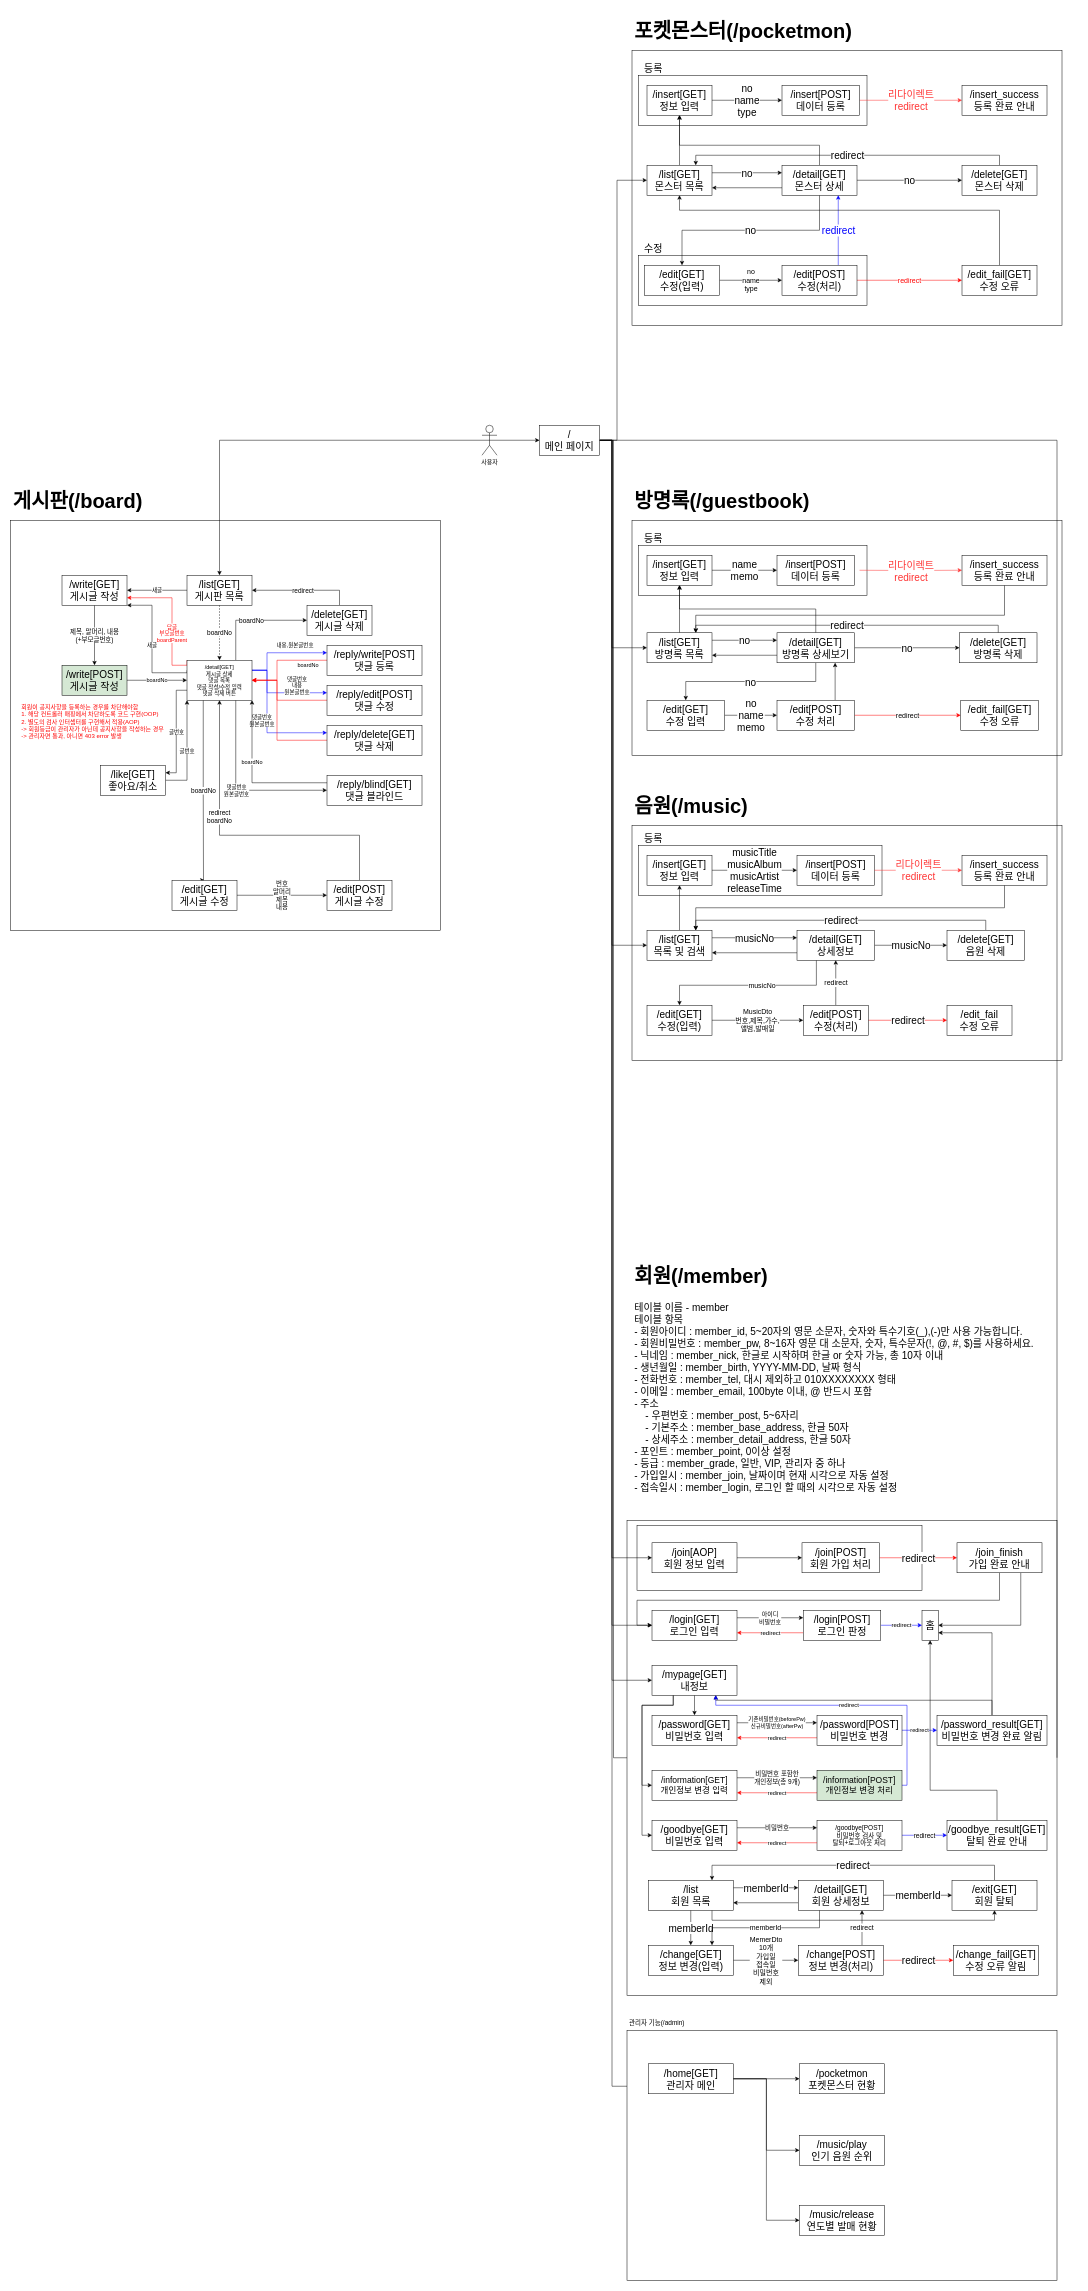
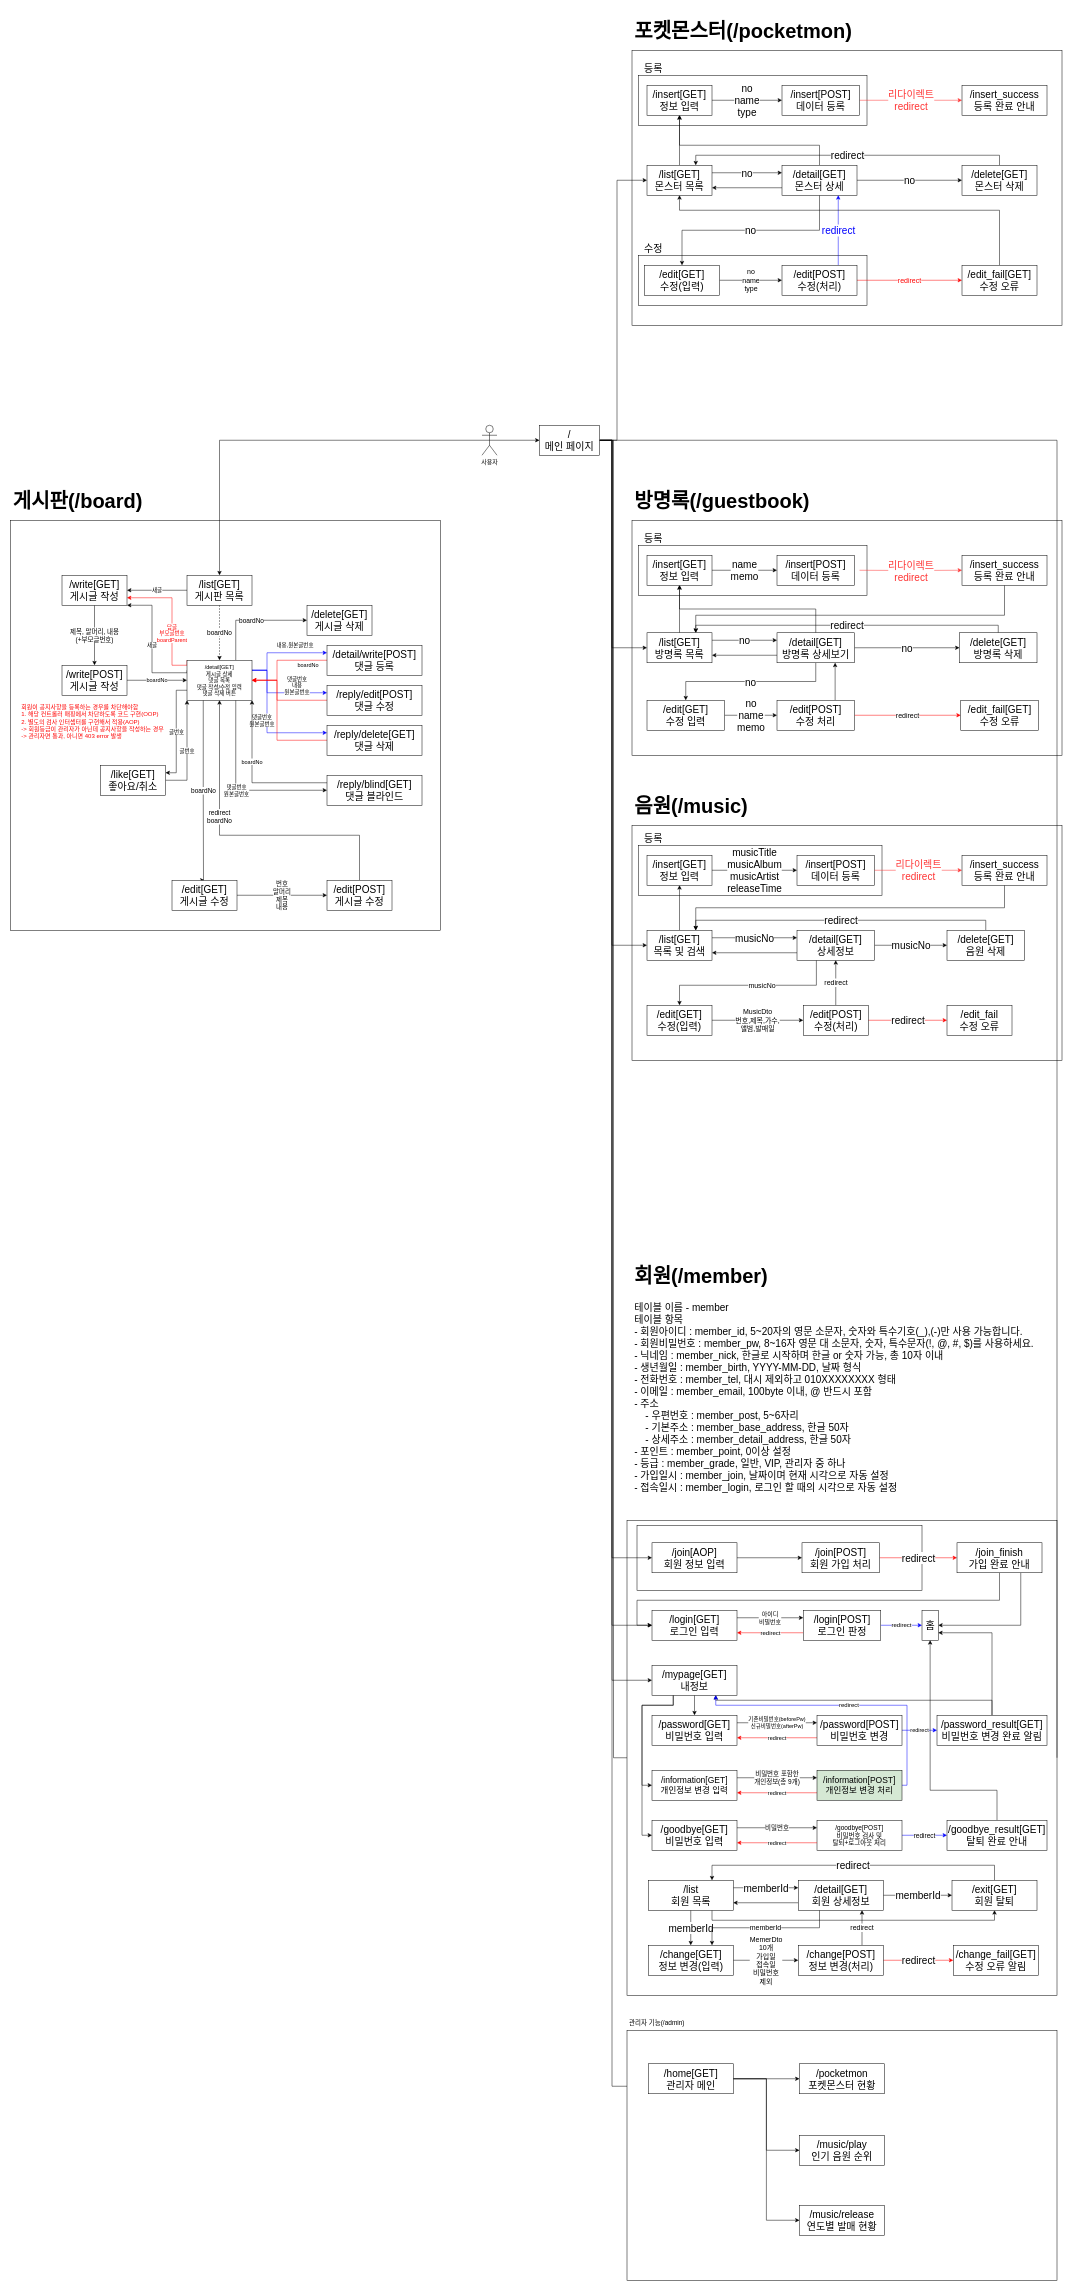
edge "/delete[GET] 게시글 삭제" -> "/list[GET] 게시판 목록": removed, label "redirect"
node "/reply/write[POST] 댓글 등록": label "/reply/write[POST] 댓글 등록" -> "/detail/write[POST] 댓글 등록"
node "/write[POST] 게시글 작성": fillcolor #d5e8d4 -> #ffffff
